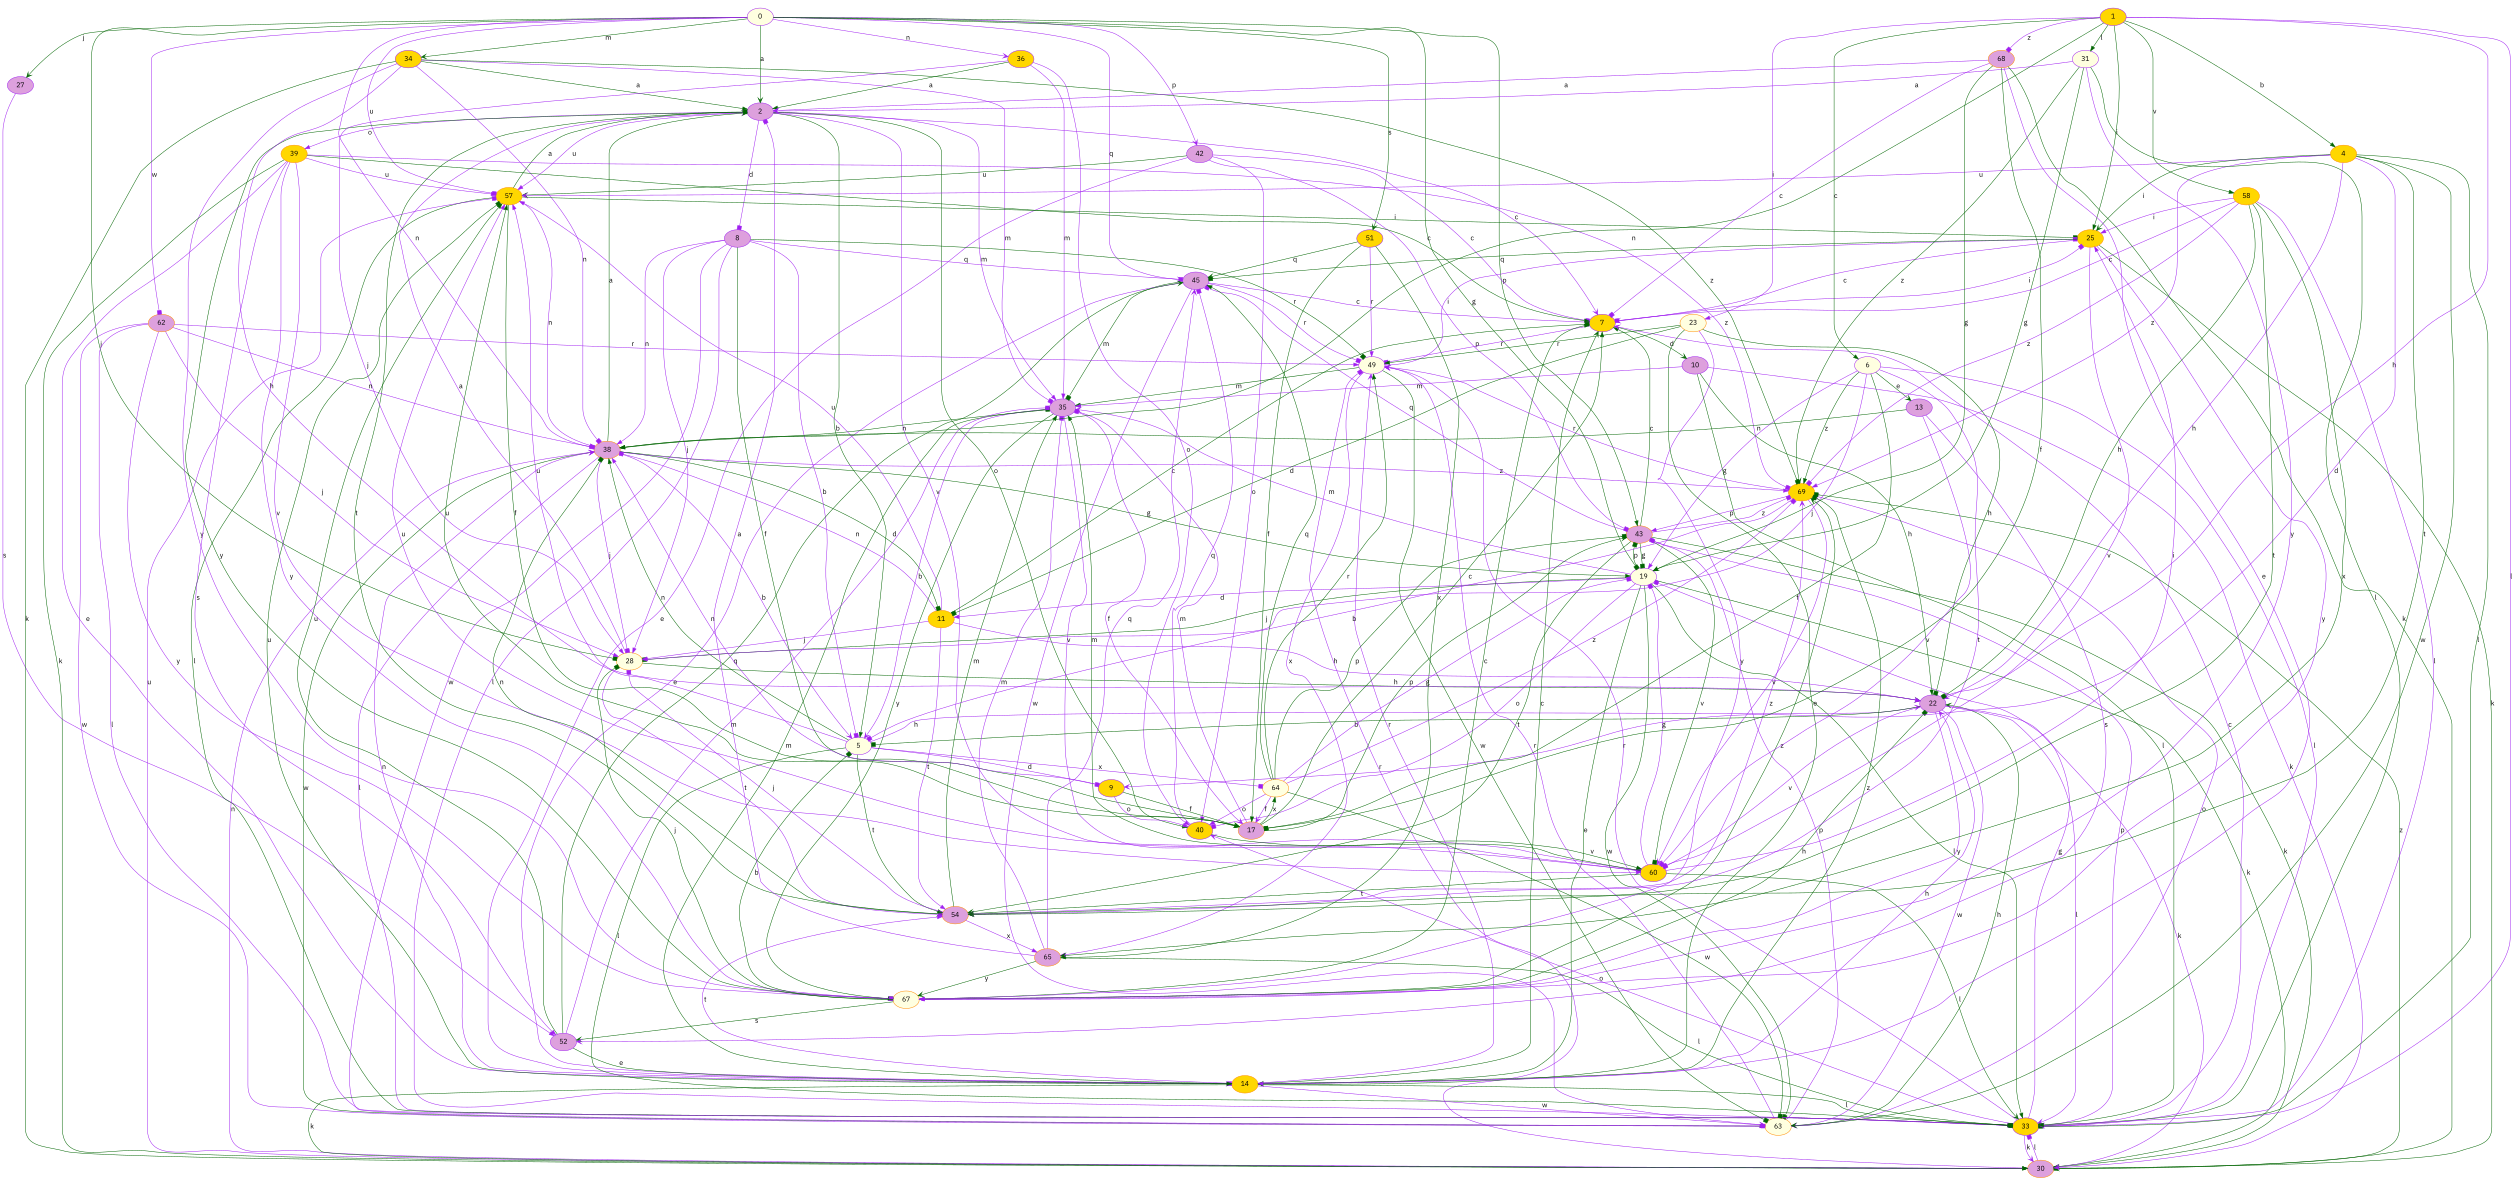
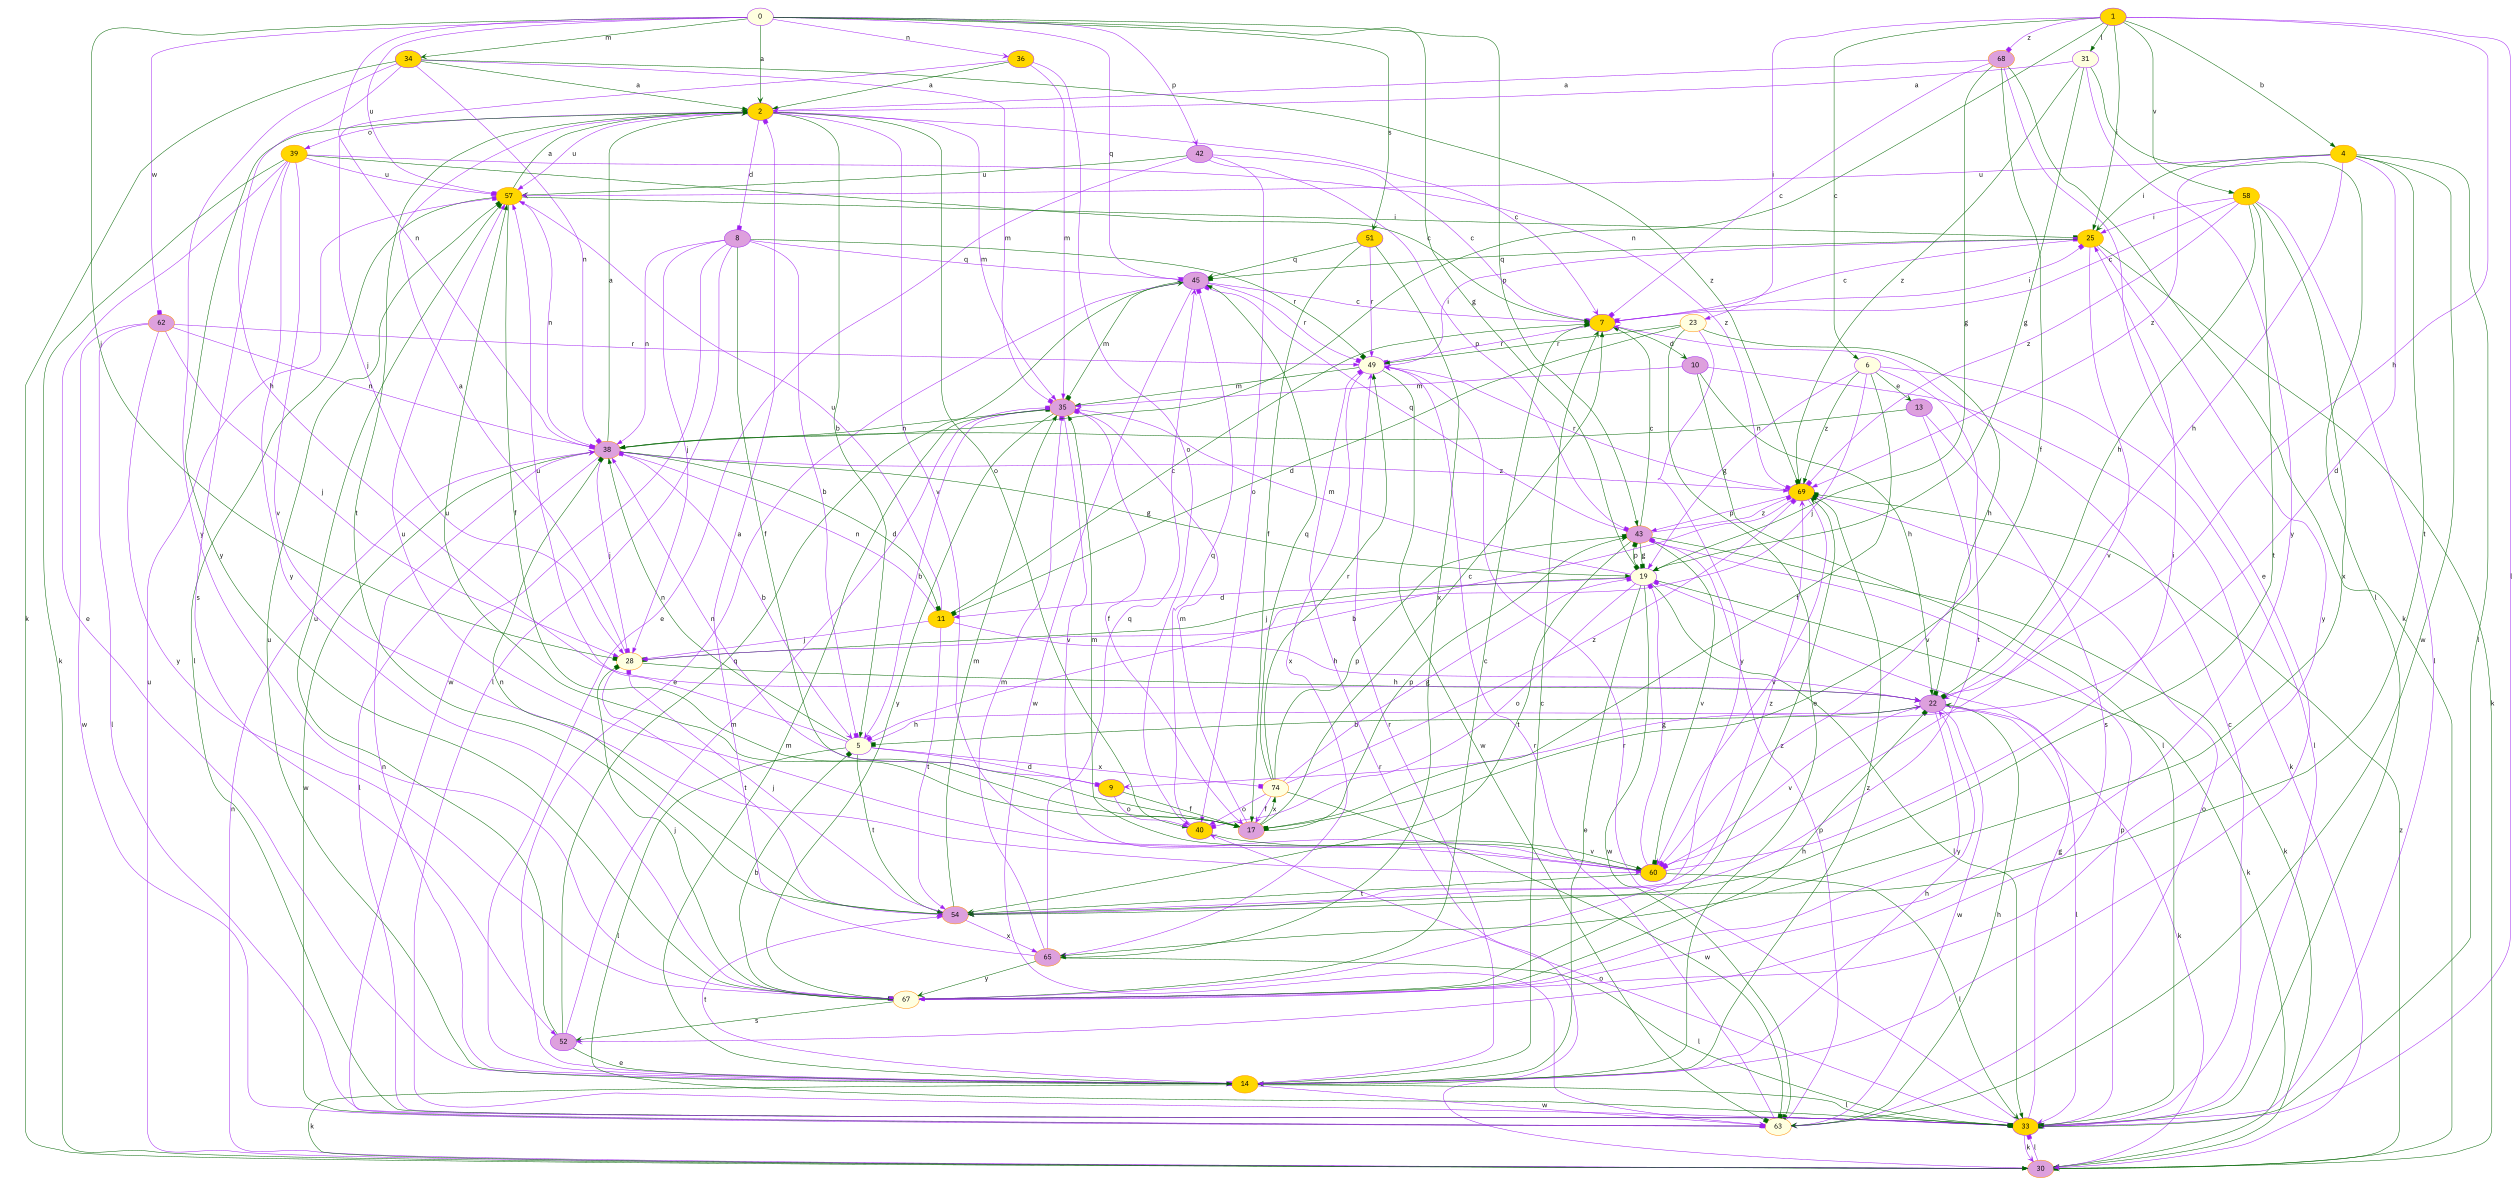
node "27": removed
node "2": fillcolor plum -> gold
node "35": color purple -> darkorange
node "69": color darkorange -> purple
node "64": label "64" -> "74"
